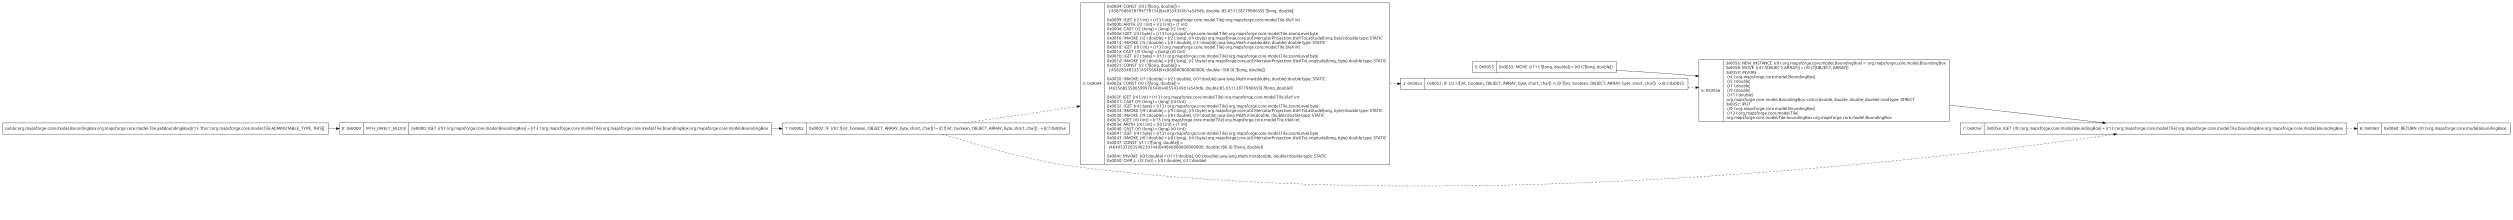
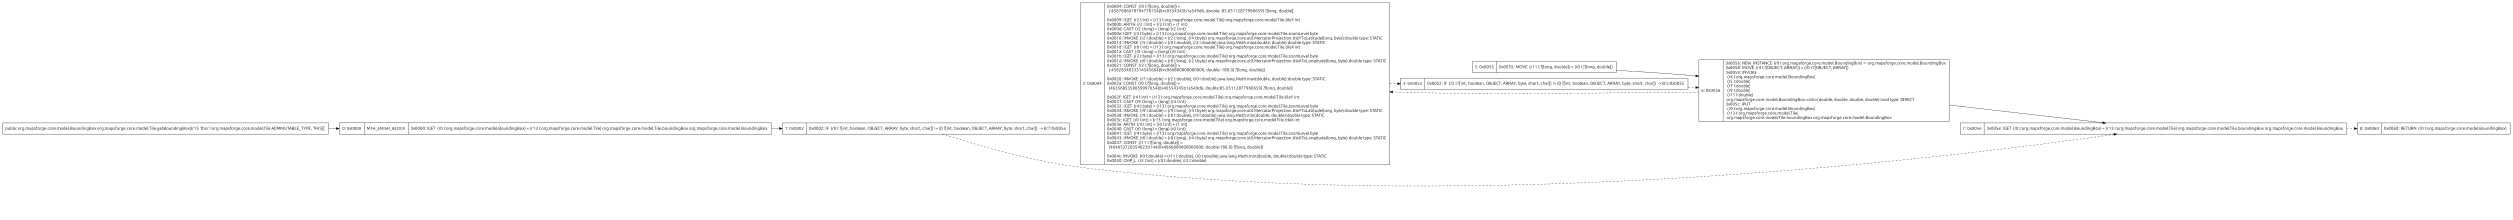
edge "1: 0x0002" -> "2: 0x0004": now "6: 0x0056" -> "2: 0x0004"
node "0: 0x0000": text "MTH_DIRECT_BLOCK" -> "MTH_ENTER_BLOCK"
